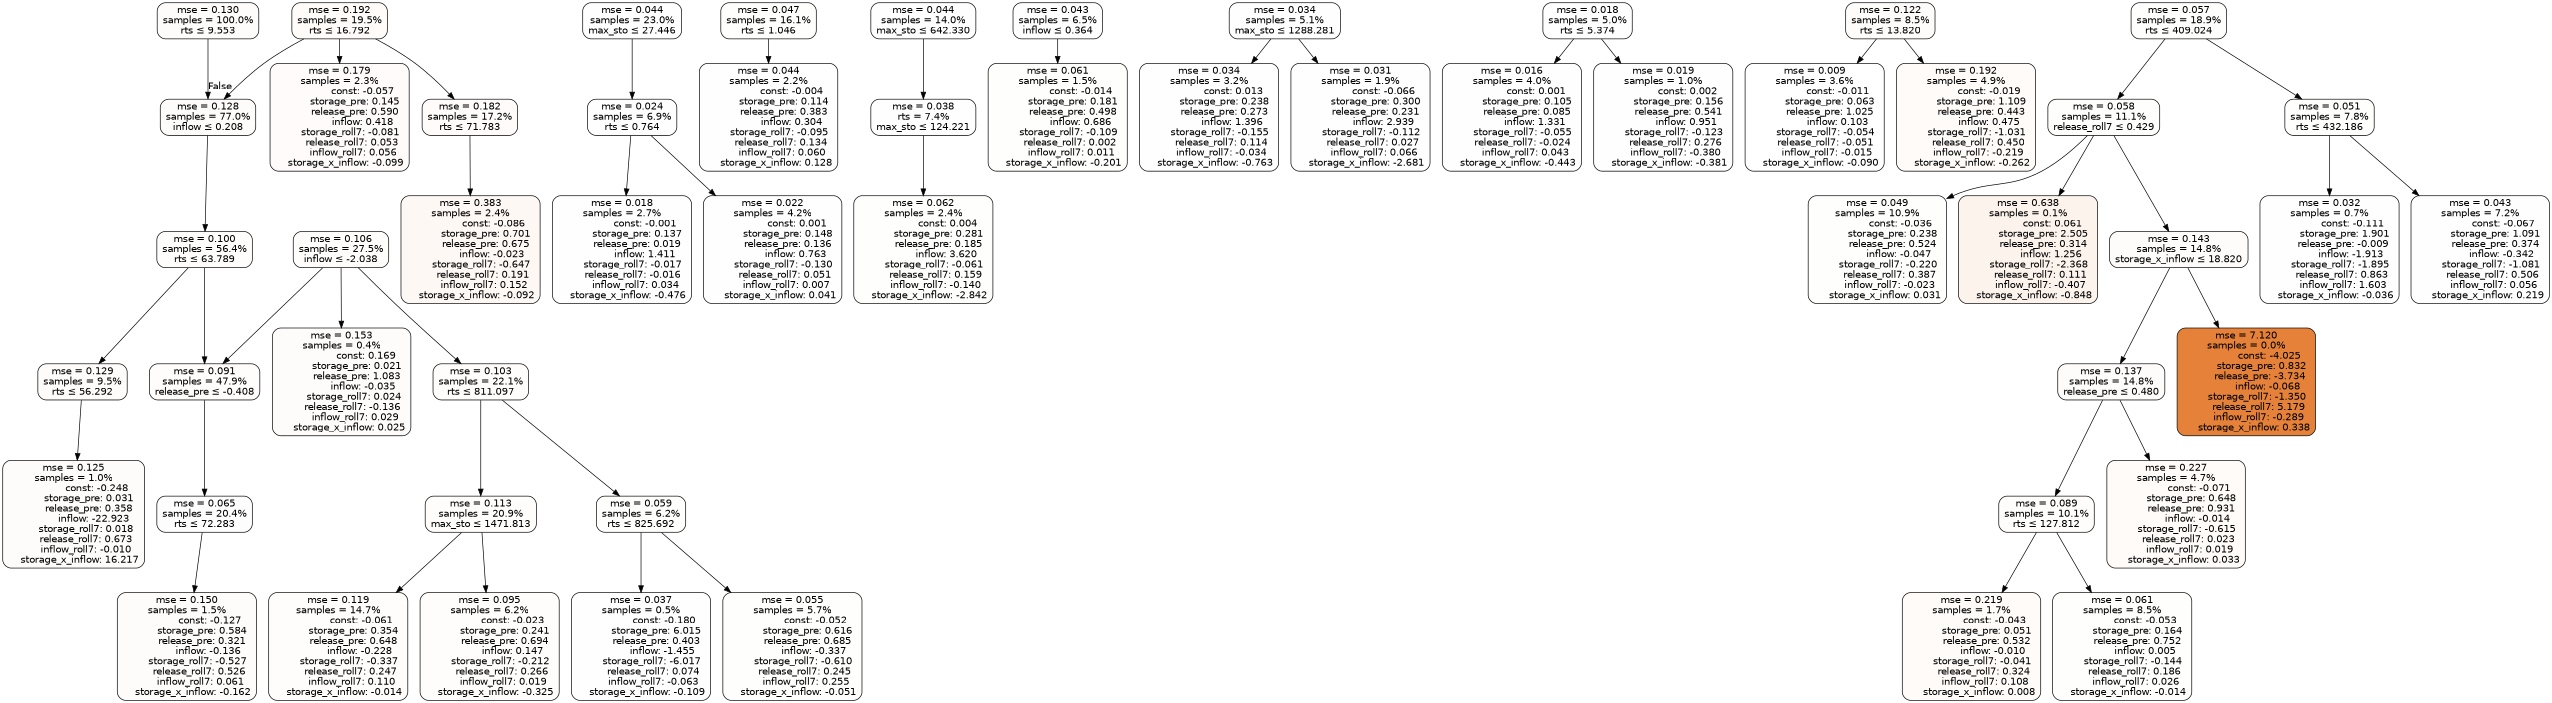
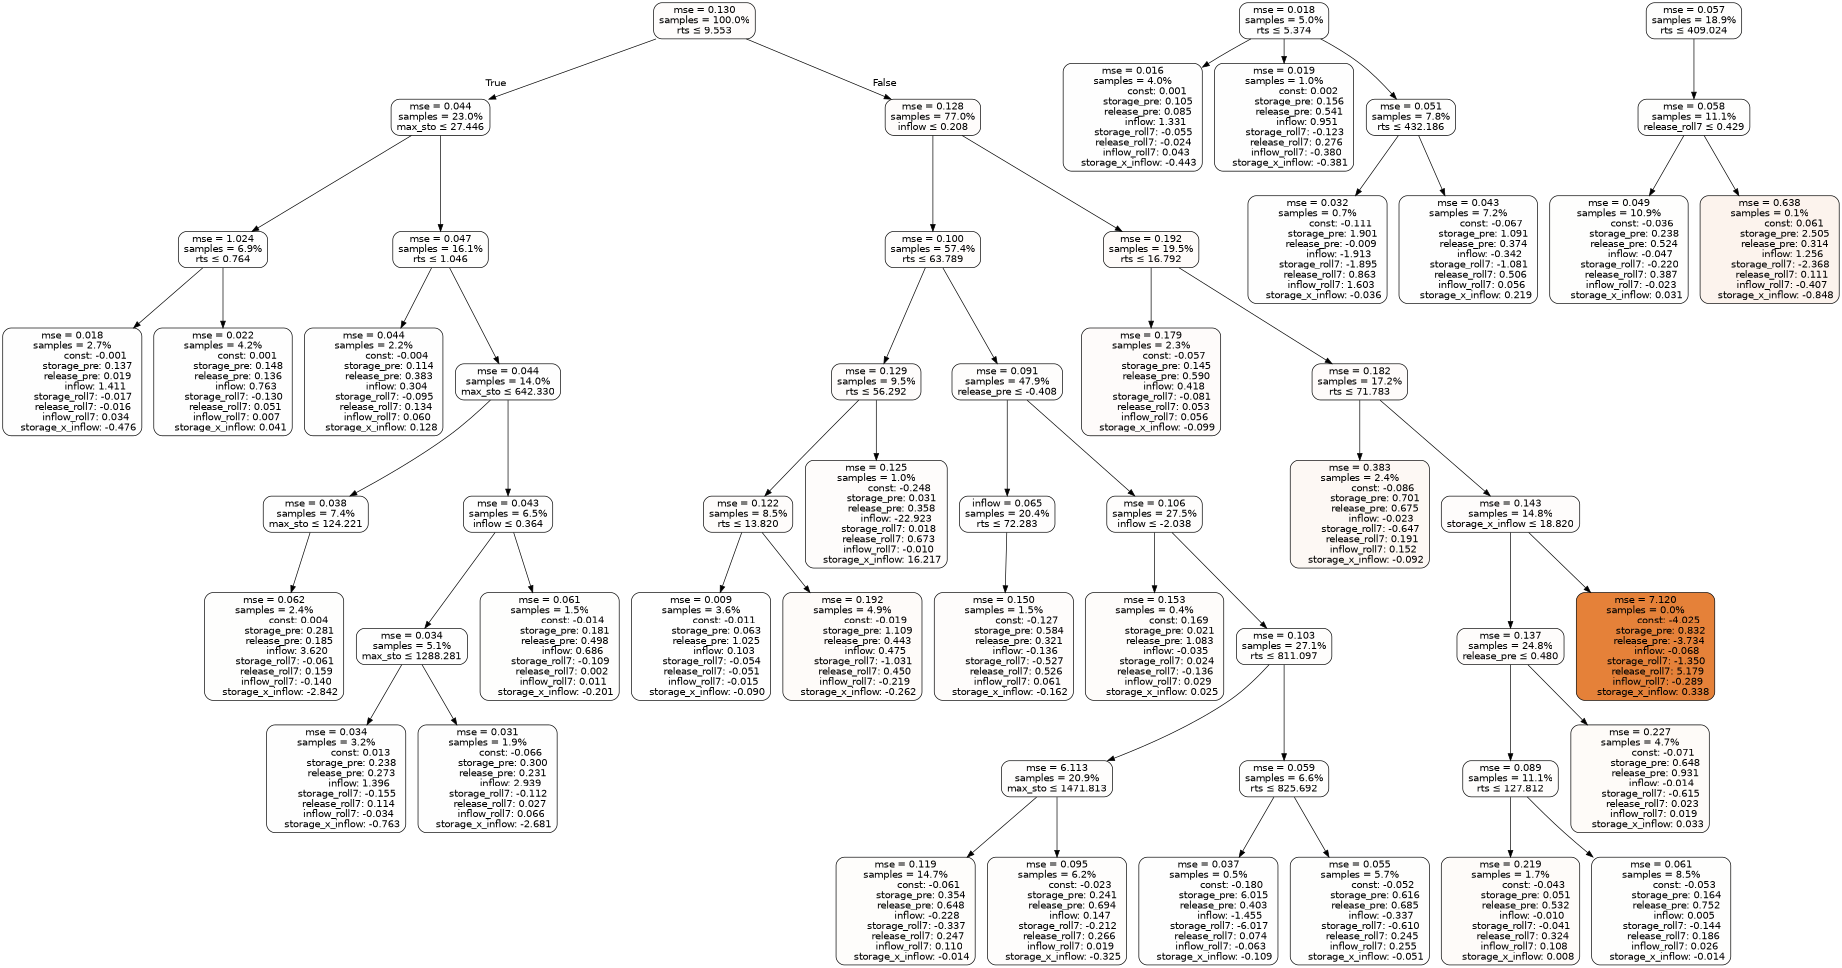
edge "mse = 0.192 samples = 19.5% rts ≤ 16.792" -> "mse = 0.128 samples = 77.0% inflow ≤ 0.208": reversed
edge "mse = 0.057 samples = 18.9% rts ≤ 409.024" -> "mse = 0.051 samples = 7.8% rts ≤ 432.186": now "mse = 0.018 samples = 5.0% rts ≤ 5.374" -> "mse = 0.051 samples = 7.8% rts ≤ 432.186"
edge "mse = 0.130 samples = 100.0% rts ≤ 9.553" -> "mse = 0.044 samples = 23.0% max_sto ≤ 27.446": added
node "mse = 0.024 samples = 6.9% rts ≤ 0.764": label "mse = 0.024 samples = 6.9% rts ≤ 0.764" -> "mse = 1.024 samples = 6.9% rts ≤ 0.764"
node "mse = 0.038 rts = 7.4% max_sto ≤ 124.221": label "mse = 0.038 rts = 7.4% max_sto ≤ 124.221" -> "mse = 0.038 samples = 7.4% max_sto ≤ 124.221"
edge "mse = 0.044 samples = 23.0% max_sto ≤ 27.446" -> "mse = 0.047 samples = 16.1% rts ≤ 1.046": added
edge "mse = 0.058 samples = 11.1% release_roll7 ≤ 0.429" -> "mse = 0.143 samples = 14.8% storage_x_inflow ≤ 18.820": now "mse = 0.182 samples = 17.2% rts ≤ 71.783" -> "mse = 0.143 samples = 14.8% storage_x_inflow ≤ 18.820"
node "mse = 0.100 samples = 56.4% rts ≤ 63.789": label "mse = 0.100 samples = 56.4% rts ≤ 63.789" -> "mse = 0.100 samples = 57.4% rts ≤ 63.789"
edge "mse = 0.106 samples = 27.5% inflow ≤ -2.038" -> "mse = 0.091 samples = 47.9% release_pre ≤ -0.408": reversed
edge "mse = 0.047 samples = 16.1% rts ≤ 1.046" -> "mse = 0.044 samples = 14.0% max_sto ≤ 642.330": added
node "mse = 0.103 samples = 22.1% rts ≤ 811.097": label "mse = 0.103 samples = 22.1% rts ≤ 811.097" -> "mse = 0.103 samples = 27.1% rts ≤ 811.097"
node "mse = 0.137 samples = 14.8% release_pre ≤ 0.480": label "mse = 0.137 samples = 14.8% release_pre ≤ 0.480" -> "mse = 0.137 samples = 24.8% release_pre ≤ 0.480"
edge "mse = 0.044 samples = 14.0% max_sto ≤ 642.330" -> "mse = 0.043 samples = 6.5% inflow ≤ 0.364": added
edge "mse = 0.129 samples = 9.5% rts ≤ 56.292" -> "mse = 0.122 samples = 8.5% rts ≤ 13.820": added
node "mse = 0.065 samples = 20.4% rts ≤ 72.283": label "mse = 0.065 samples = 20.4% rts ≤ 72.283" -> "inflow = 0.065 samples = 20.4% rts ≤ 72.283"
node "mse = 0.113 samples = 20.9% max_sto ≤ 1471.813": label "mse = 0.113 samples = 20.9% max_sto ≤ 1471.813" -> "mse = 6.113 samples = 20.9% max_sto ≤ 1471.813"
node "mse = 0.059 samples = 6.2% rts ≤ 825.692": label "mse = 0.059 samples = 6.2% rts ≤ 825.692" -> "mse = 0.059 samples = 6.6% rts ≤ 825.692"
node "mse = 0.089 samples = 10.1% rts ≤ 127.812": label "mse = 0.089 samples = 10.1% rts ≤ 127.812" -> "mse = 0.089 samples = 11.1% rts ≤ 127.812"
edge "mse = 0.043 samples = 6.5% inflow ≤ 0.364" -> "mse = 0.034 samples = 5.1% max_sto ≤ 1288.281": added
